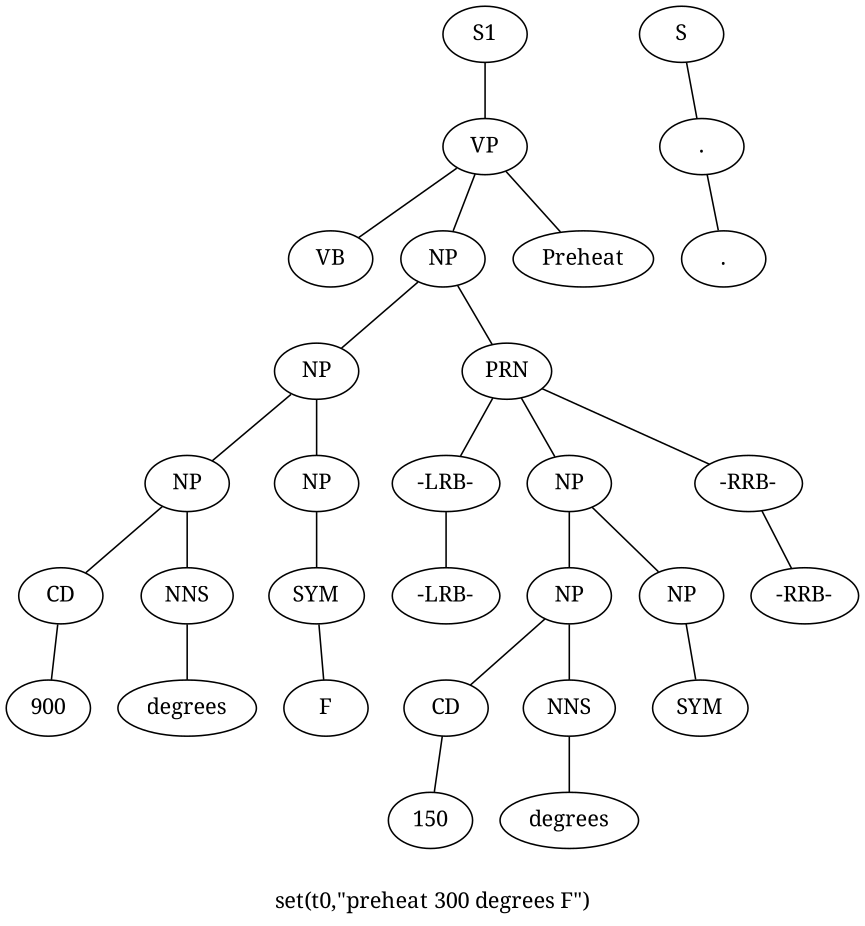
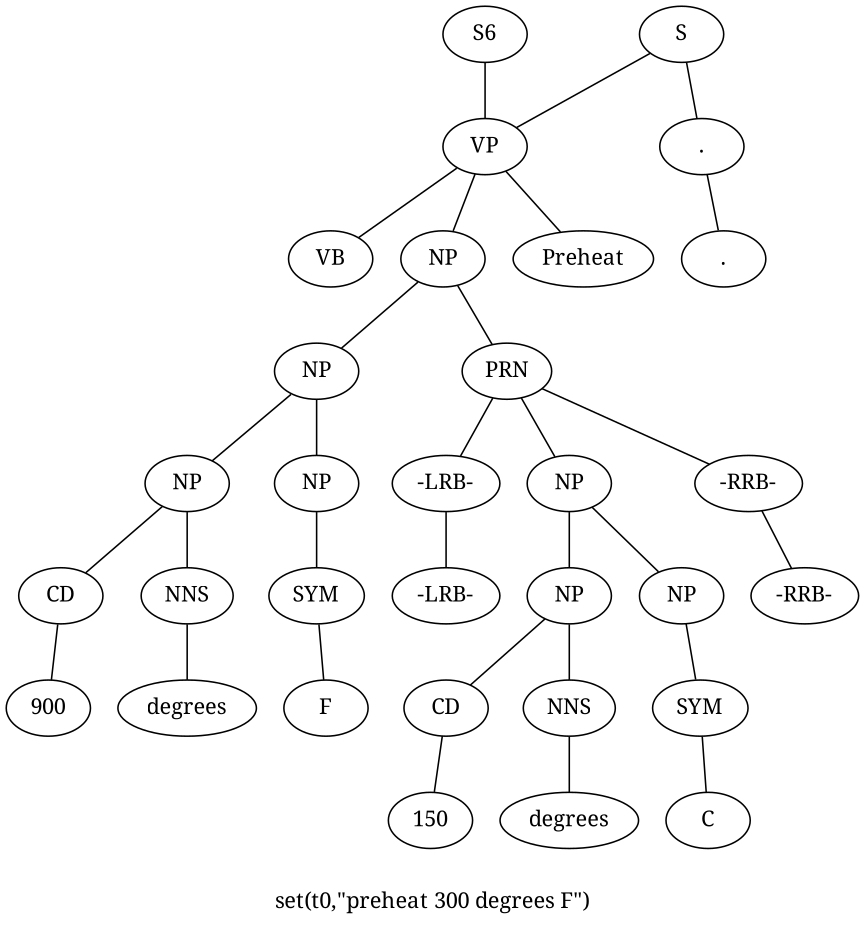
node "S1": label "S1" -> "S6"
edge "S" -- "VP": added
node "C": added
